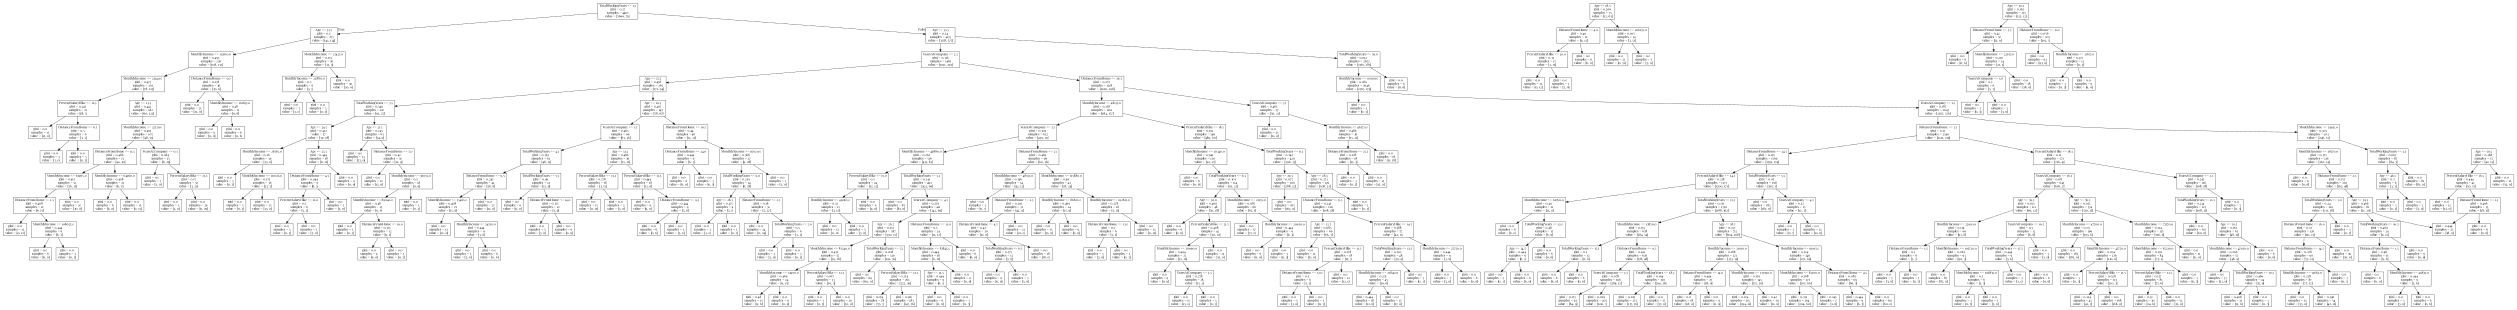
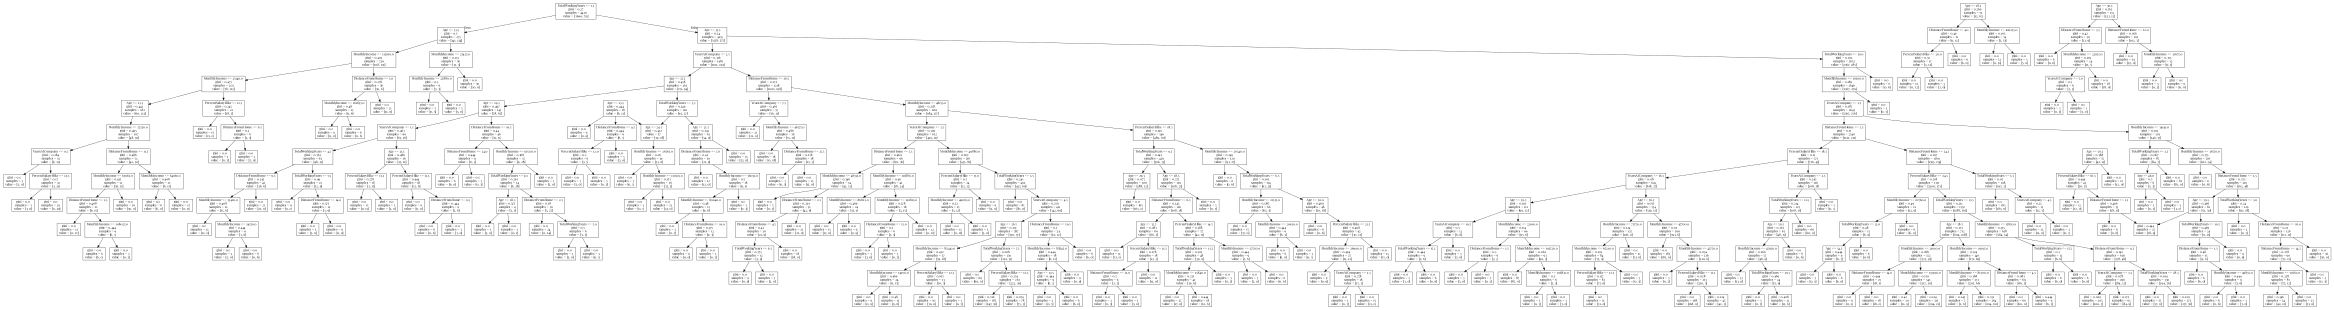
edge "Age <= 24.5 gini = 0.432 value = 57 value = [39, 18]" -> "Age <= 23.5 gini = 0.444 samples = 18 value = [6, 12]": reversed
node "gini = 0.32 samples = 30 value = [24, 6]": removed
